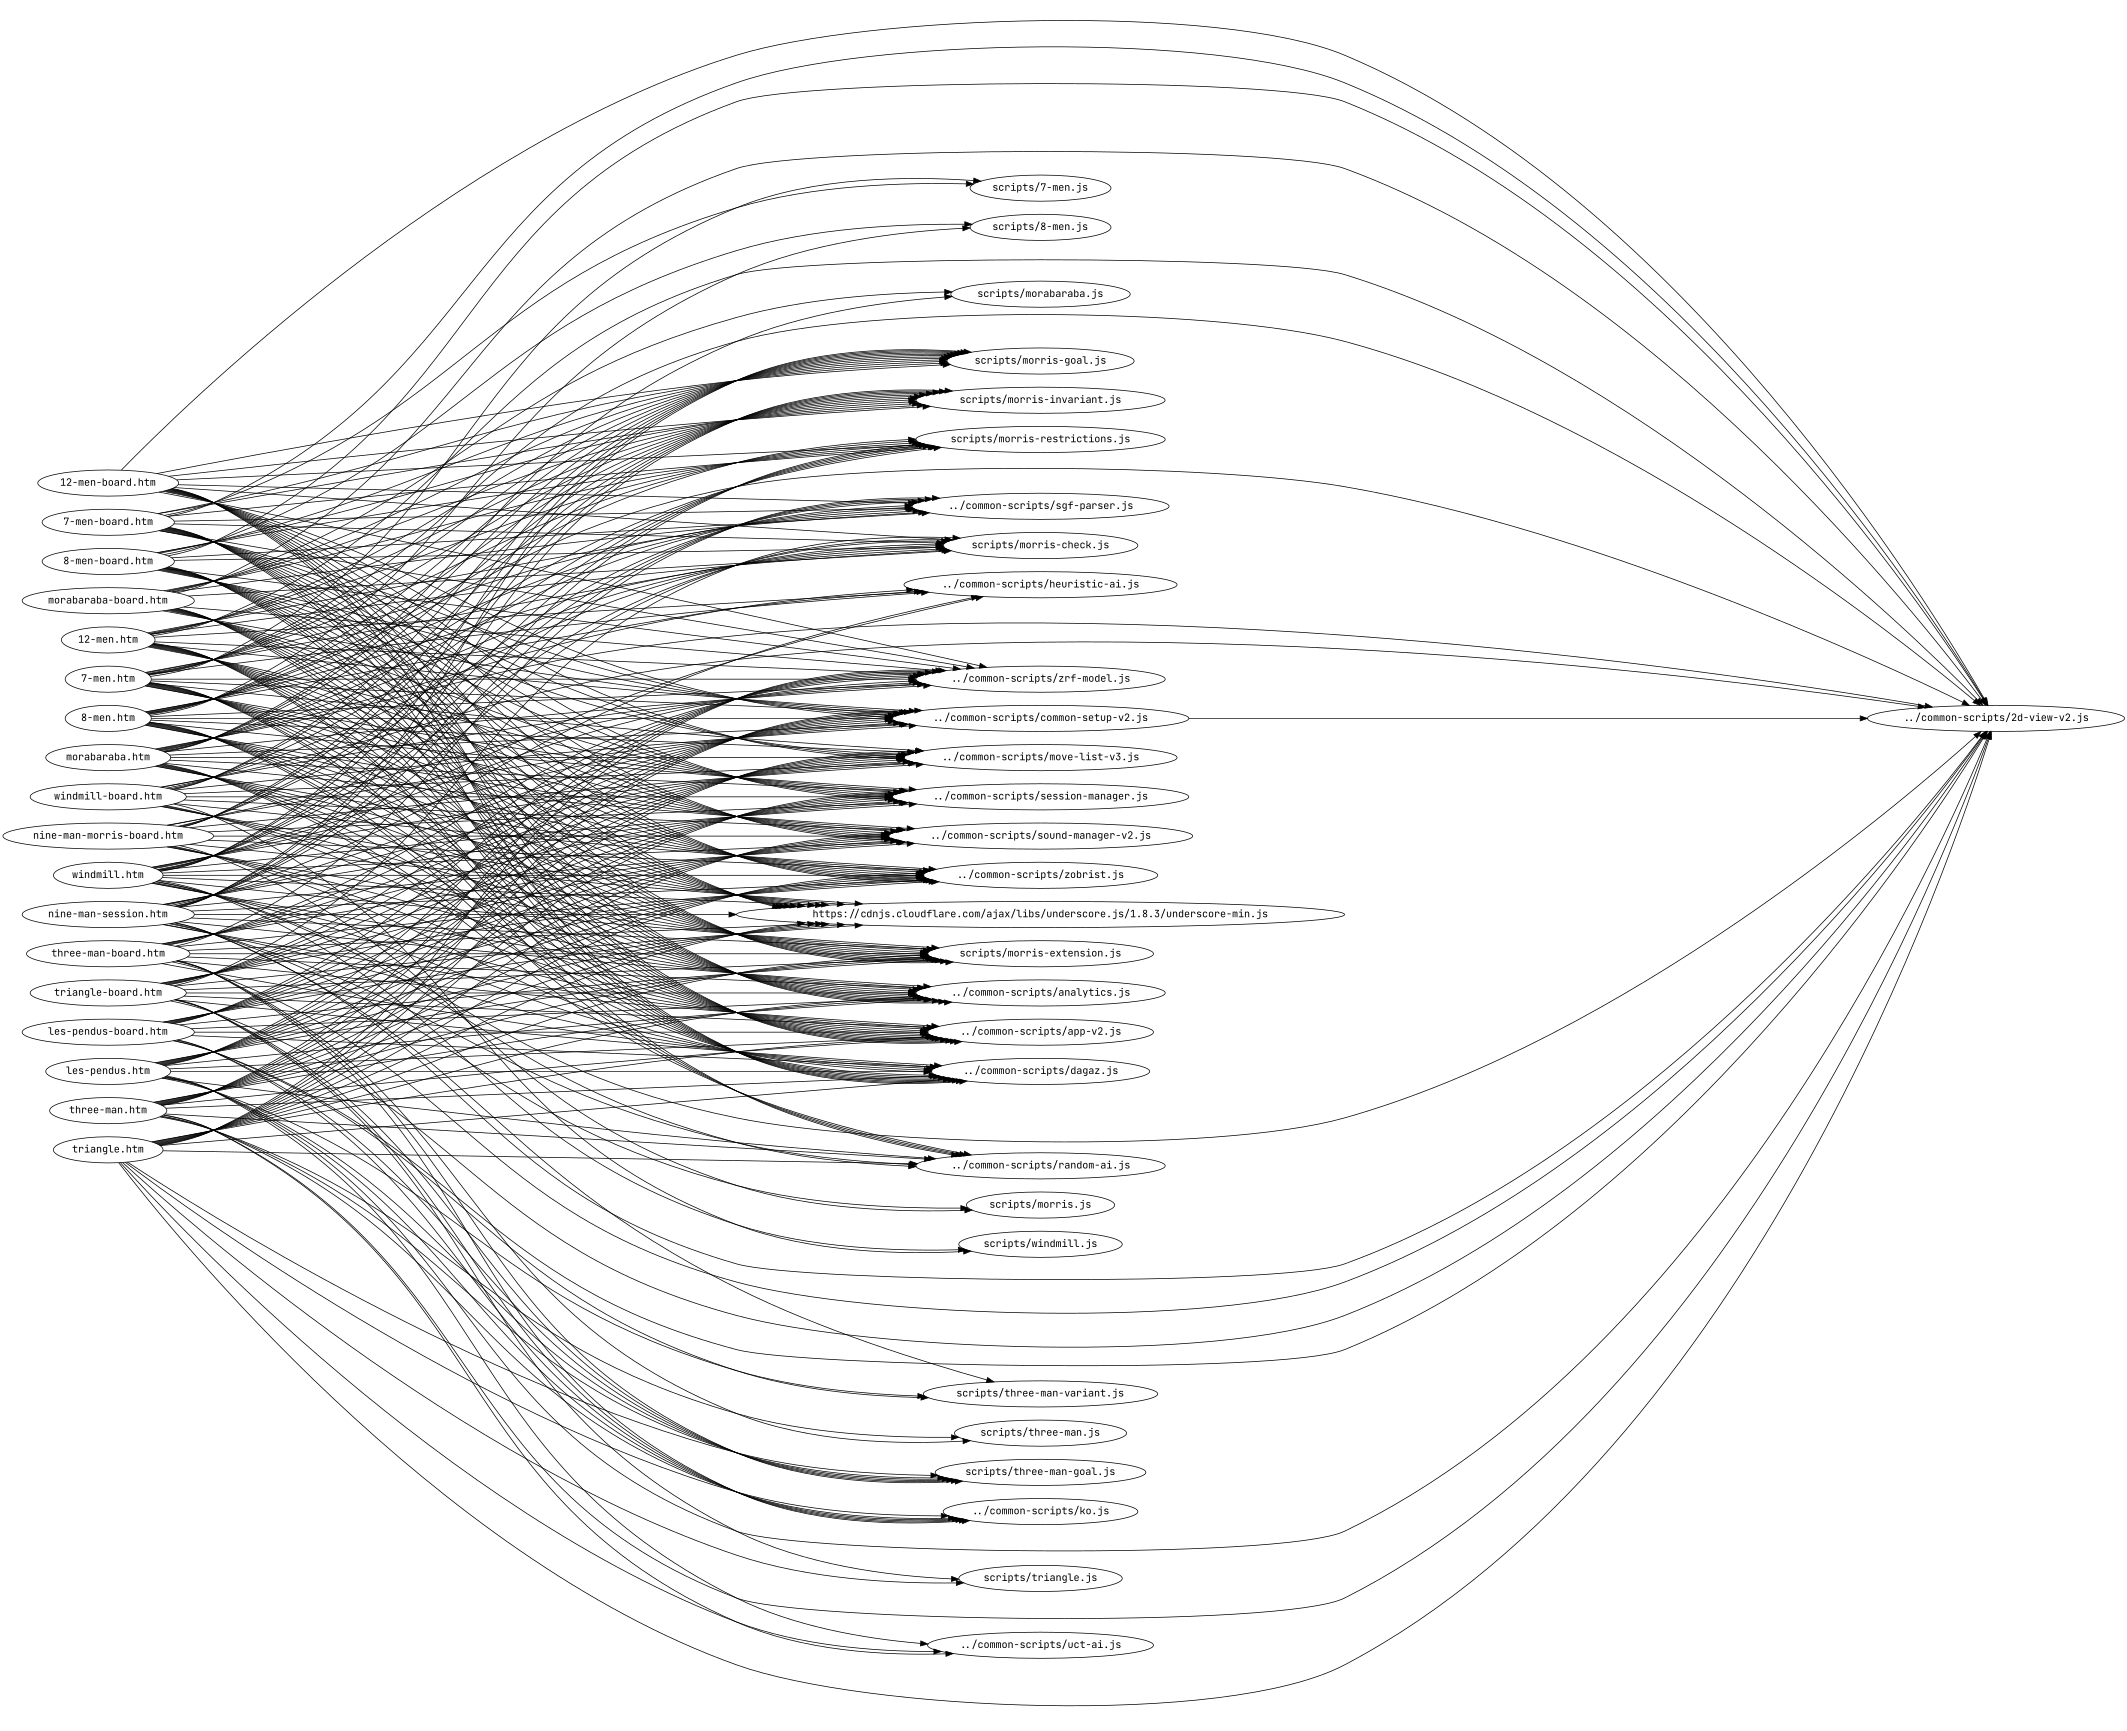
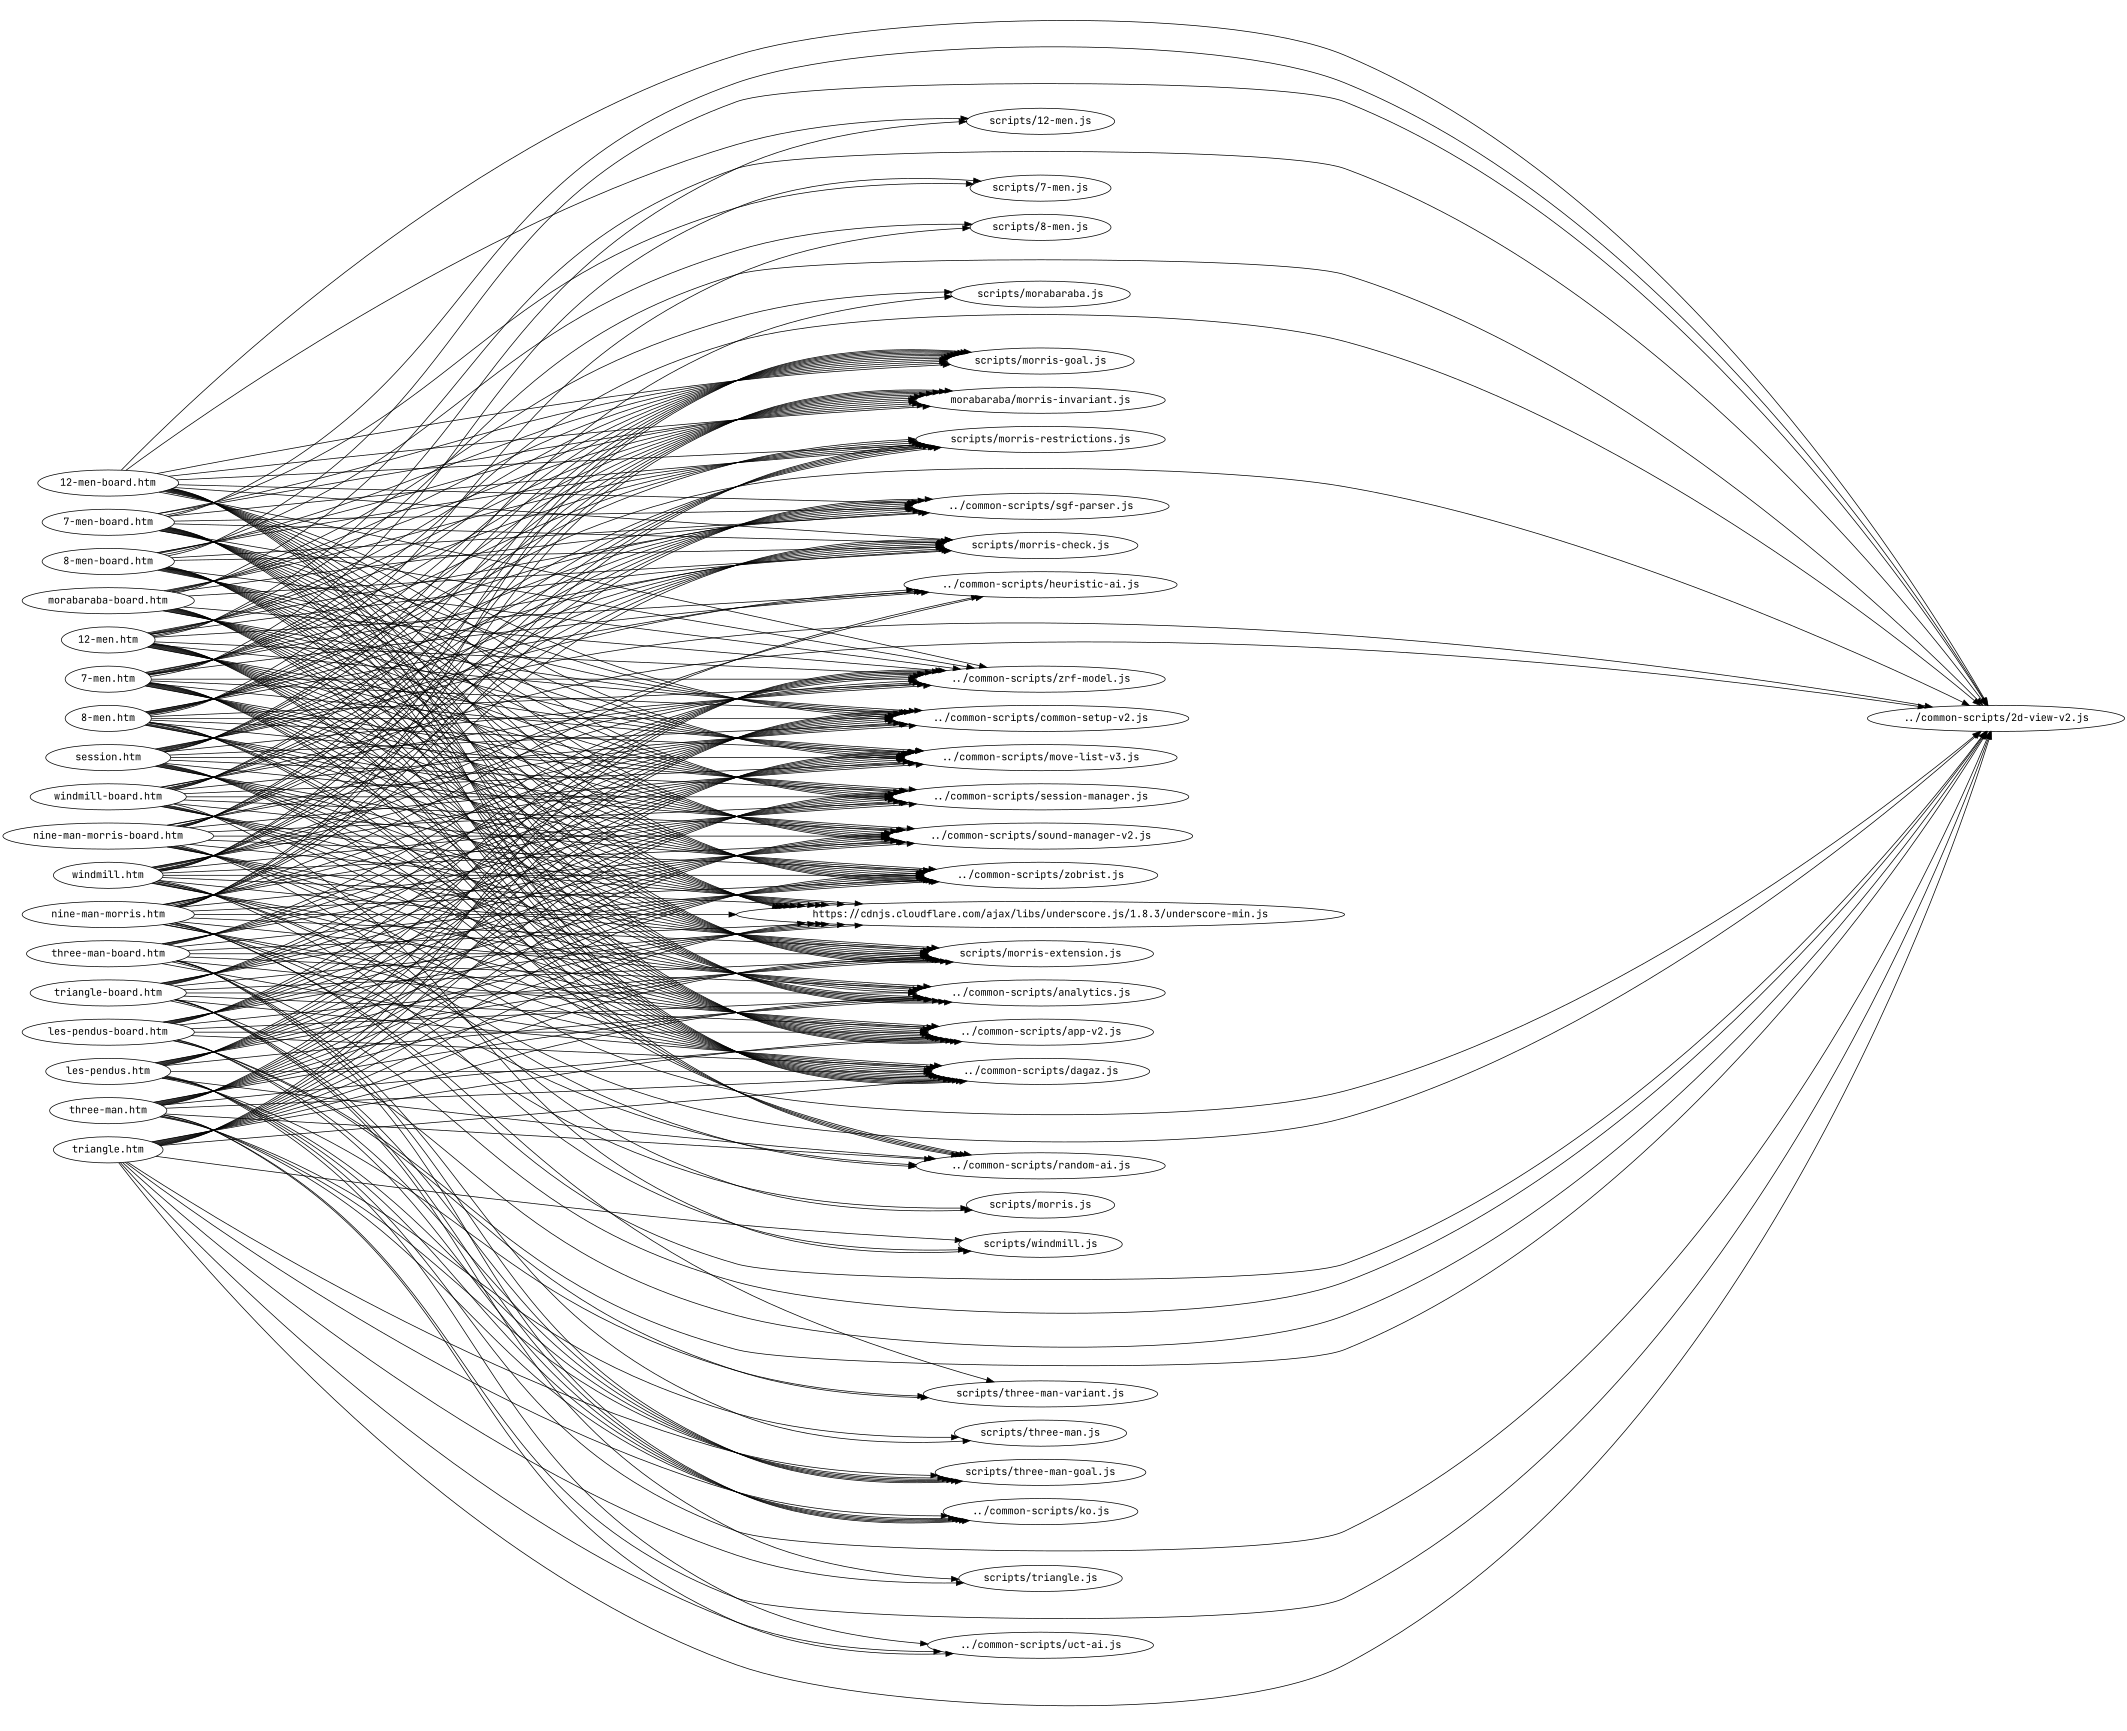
node "scripts/12-men.js": added
node "scripts/morris-invariant.js": label "scripts/morris-invariant.js" -> "morabaraba/morris-invariant.js"
edge "triangle-board.htm" -> "scripts/morris-check.js": now "nine-man-morris-board.htm" -> "scripts/morris-check.js"
edge "three-man-board.htm" -> "../common-scripts/sgf-parser.js": now "windmill-board.htm" -> "../common-scripts/sgf-parser.js"
edge "morabaraba-board.htm" -> "../common-scripts/move-list-v3.js": added
edge "12-men.htm" -> "../common-scripts/move-list-v3.js": added
edge "../common-scripts/common-setup-v2.js" -> "../common-scripts/2d-view-v2.js": now "nine-man-morris-board.htm" -> "../common-scripts/2d-view-v2.js"
node "morabaraba.htm": label "morabaraba.htm" -> "session.htm"
edge "8-men.htm" -> "../common-scripts/analytics.js": removed
node "nine-man-session.htm": label "nine-man-session.htm" -> "nine-man-morris.htm"
edge "windmill-board.htm" -> "../common-scripts/dagaz.js": added
edge "les-pendus.htm" -> "../common-scripts/app-v2.js": removed
edge "triangle.htm" -> "../common-scripts/random-ai.js": now "triangle.htm" -> "scripts/windmill.js"
